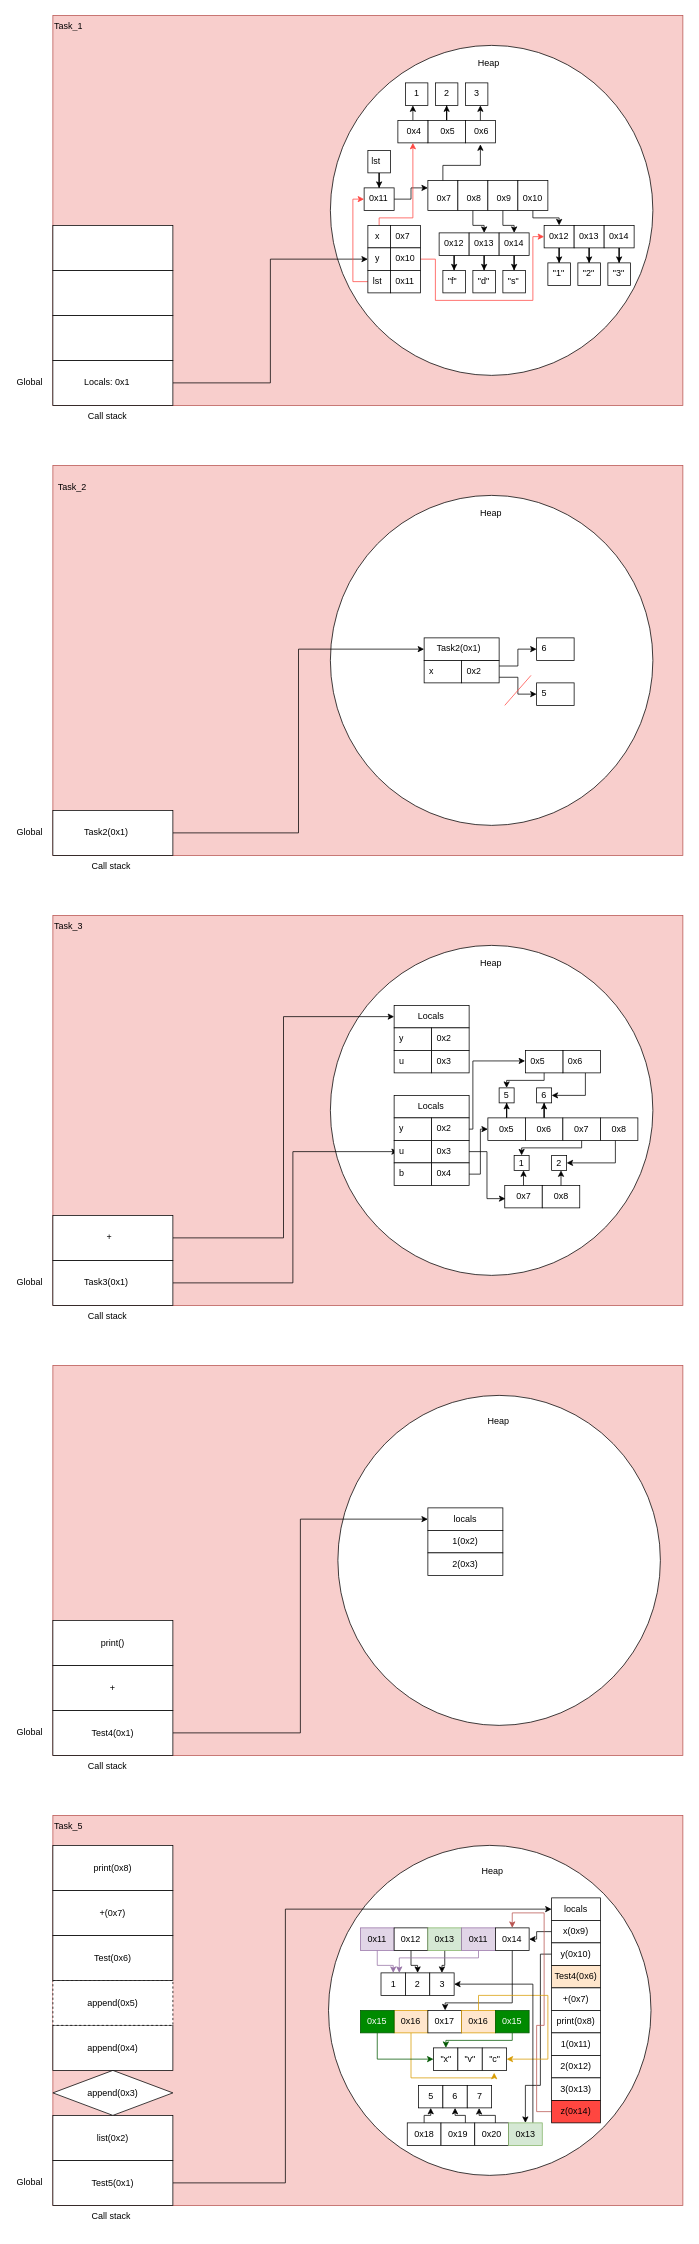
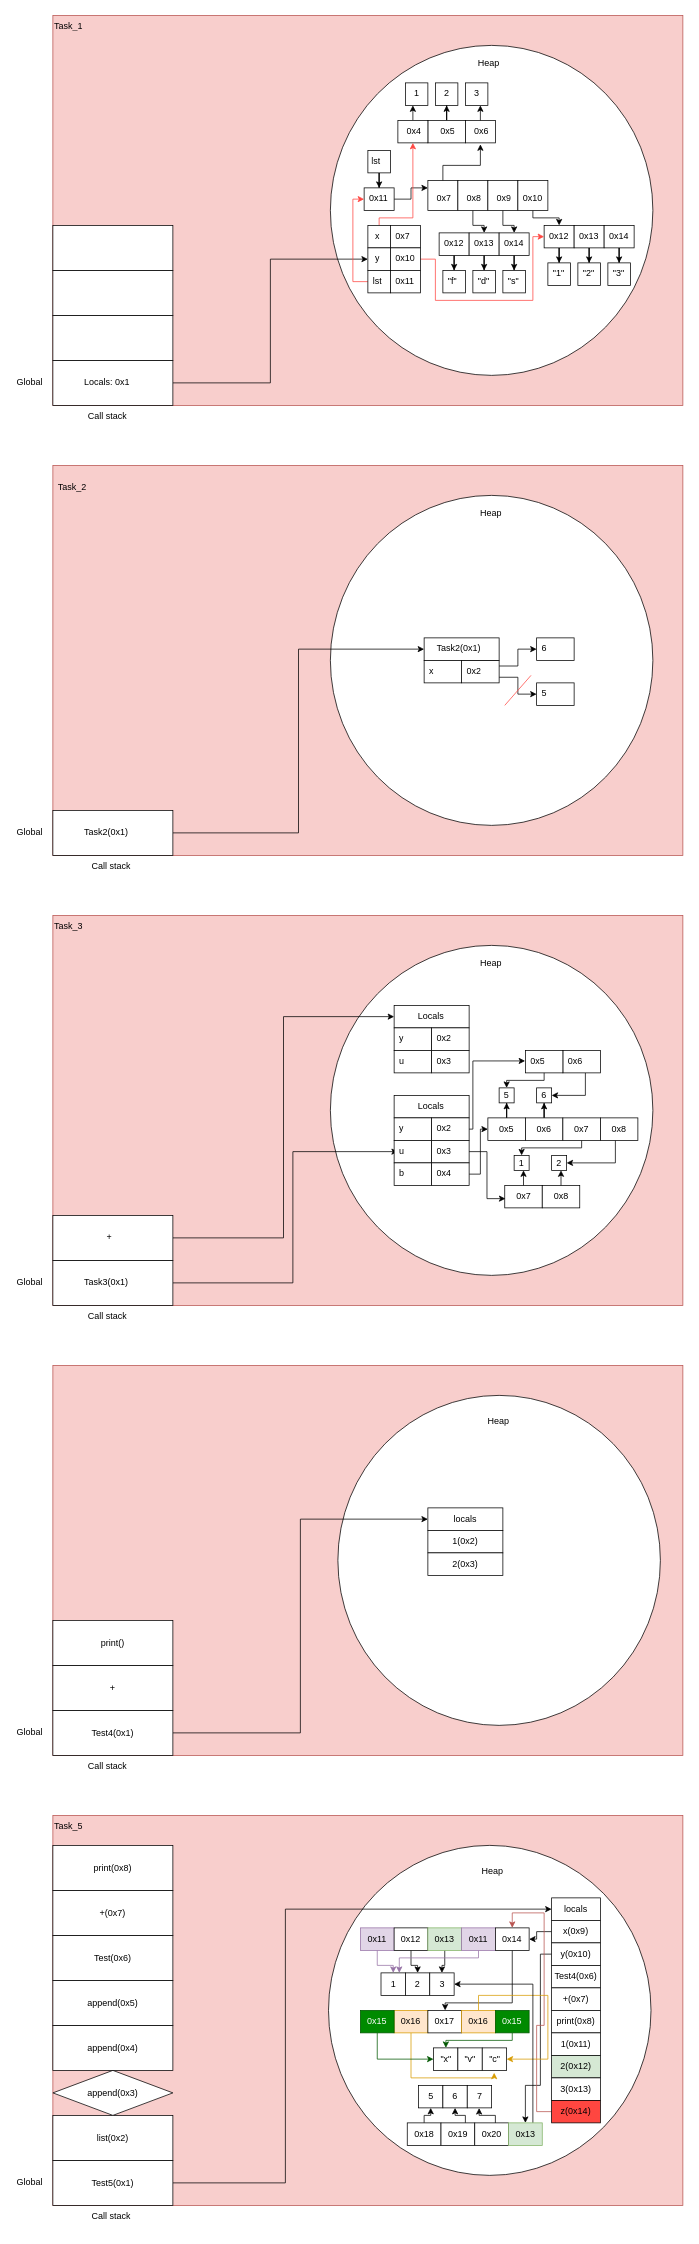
node "Test4(0x6)": fillcolor #ffe6cc -> #ffffff
node "append(0x5)": style dashed -> solid
node "2(0x12)": fillcolor #ffffff -> #d5e8d4
